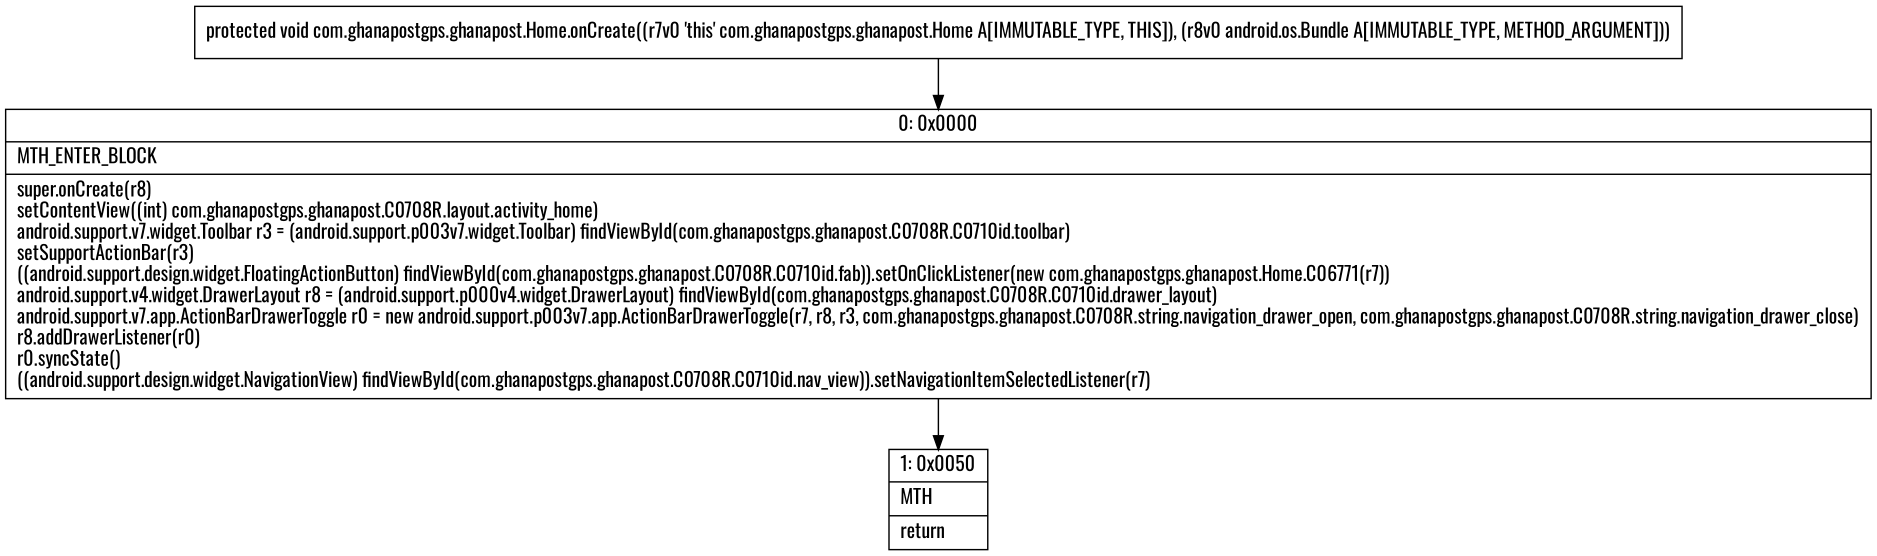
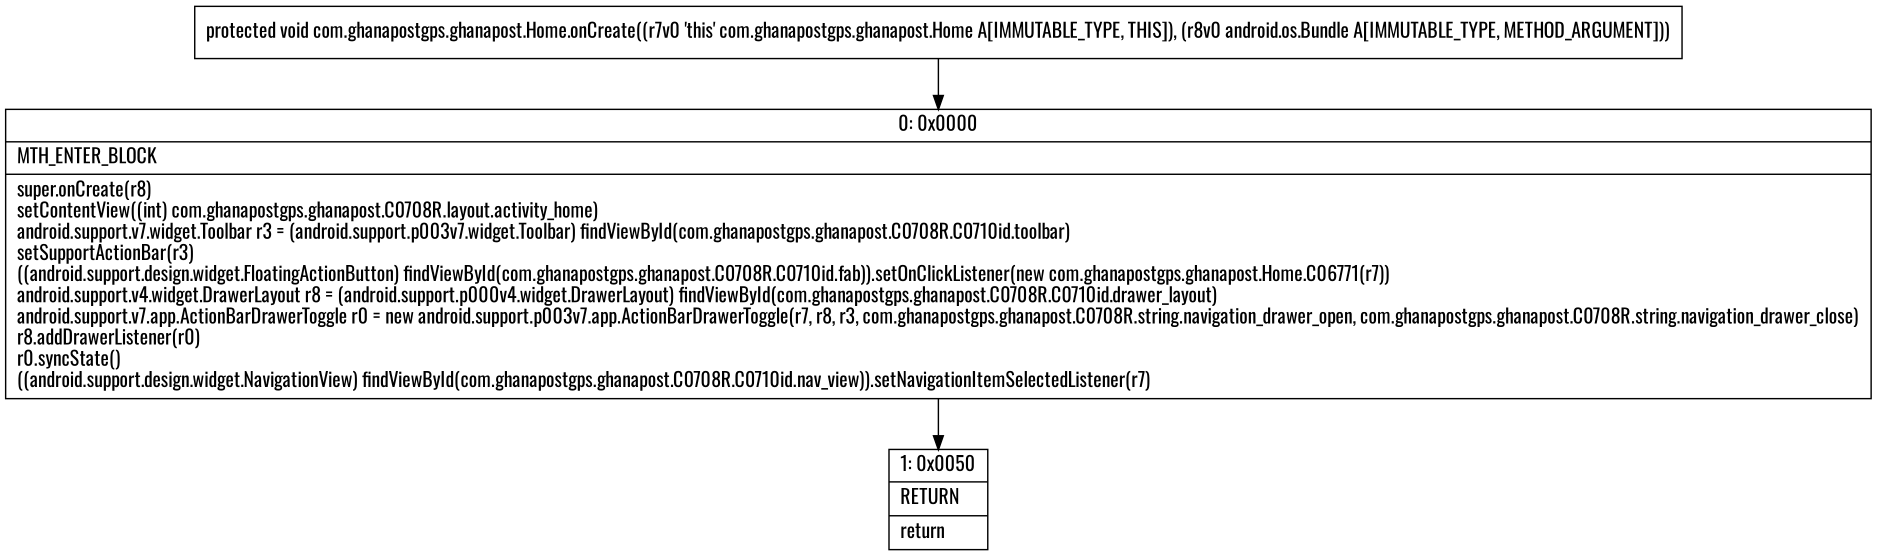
node "1: 0x0050": text "MTH" -> "RETURN"
